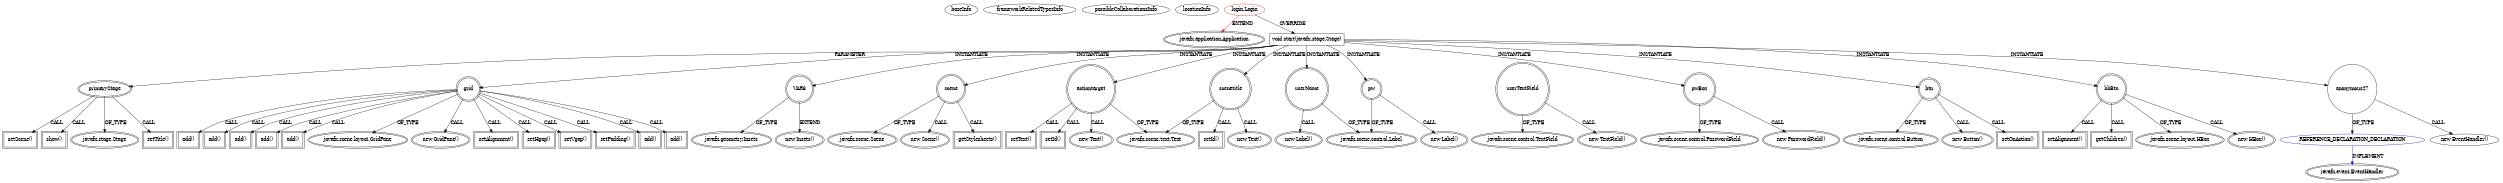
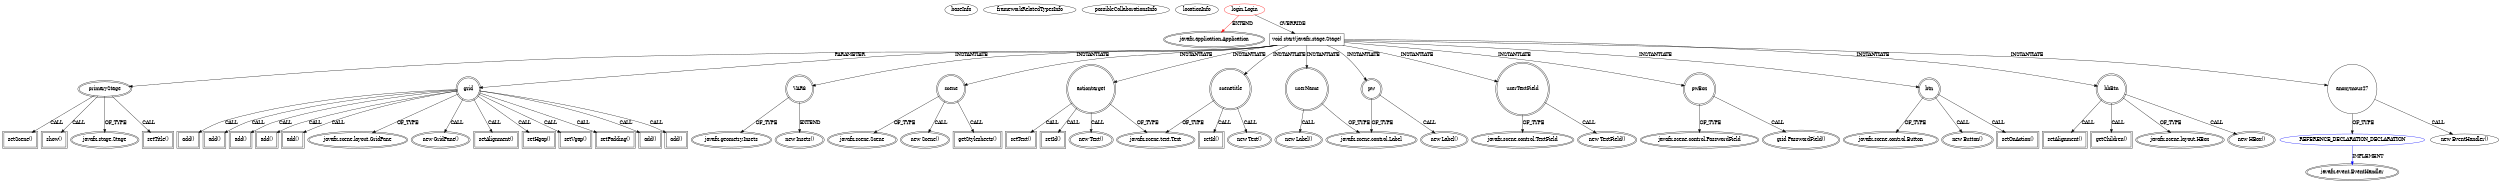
edge "void start(javafx.stage.Stage)" -> "userTextField": added, label "INSTANTIATE"
node "new PasswordField()": label "new PasswordField()" -> "grid PasswordField()"
